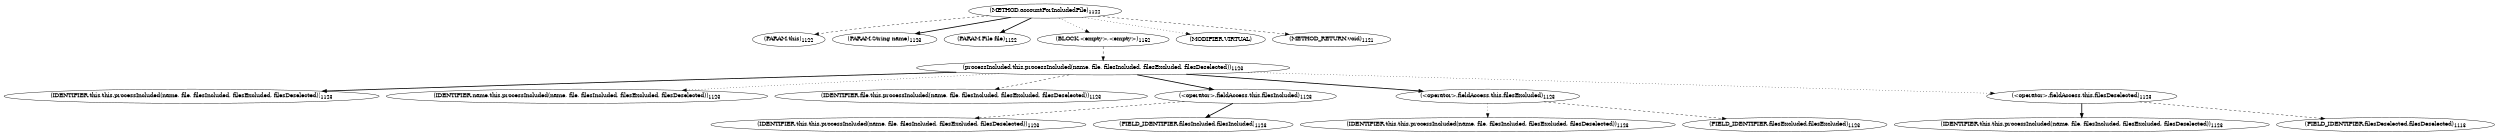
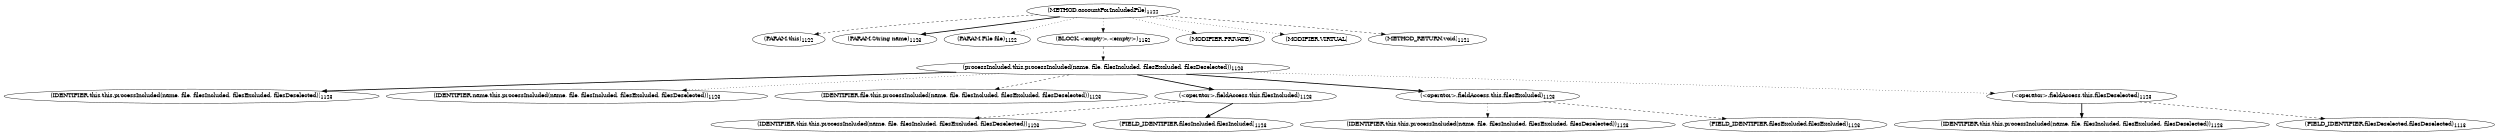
edge "(METHOD,accountForIncludedFile)" -> "(PARAM,File file)": style bold -> dotted
node "(MODIFIER,PRIVATE)": added
